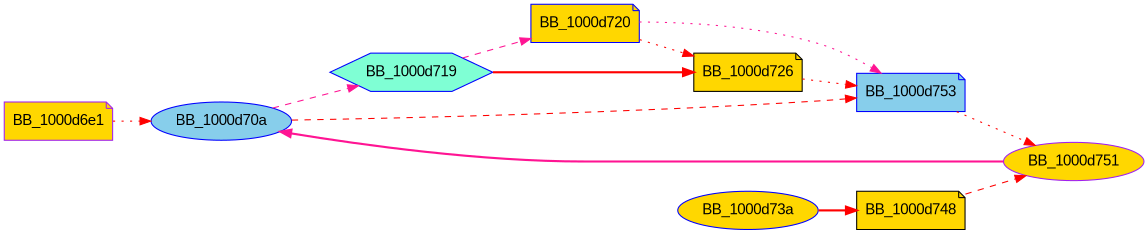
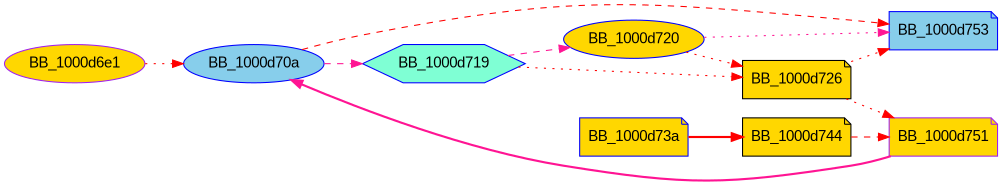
node "BB_1000d720": shape note -> ellipse
edge "BB_1000d719" -> "BB_1000d726": style bold -> dotted
node "BB_1000d6e1": shape note -> ellipse
edge "BB_1000d753" -> "BB_1000d751": now "BB_1000d726" -> "BB_1000d751"
node "BB_1000d751": shape ellipse -> note
node "BB_1000d73a": shape ellipse -> note
node "BB_1000d748": label "BB_1000d748" -> "BB_1000d744"
